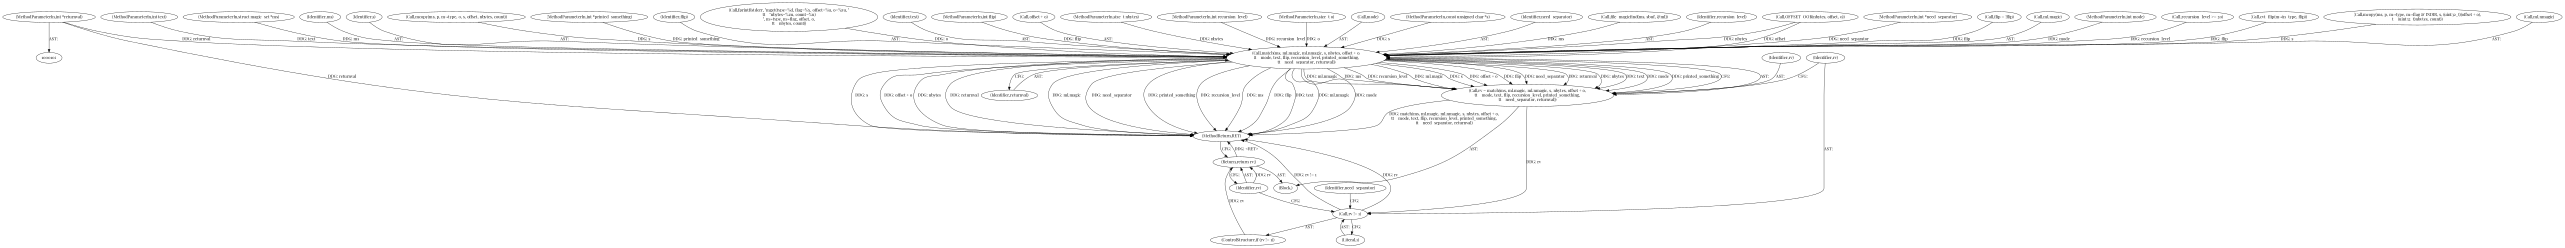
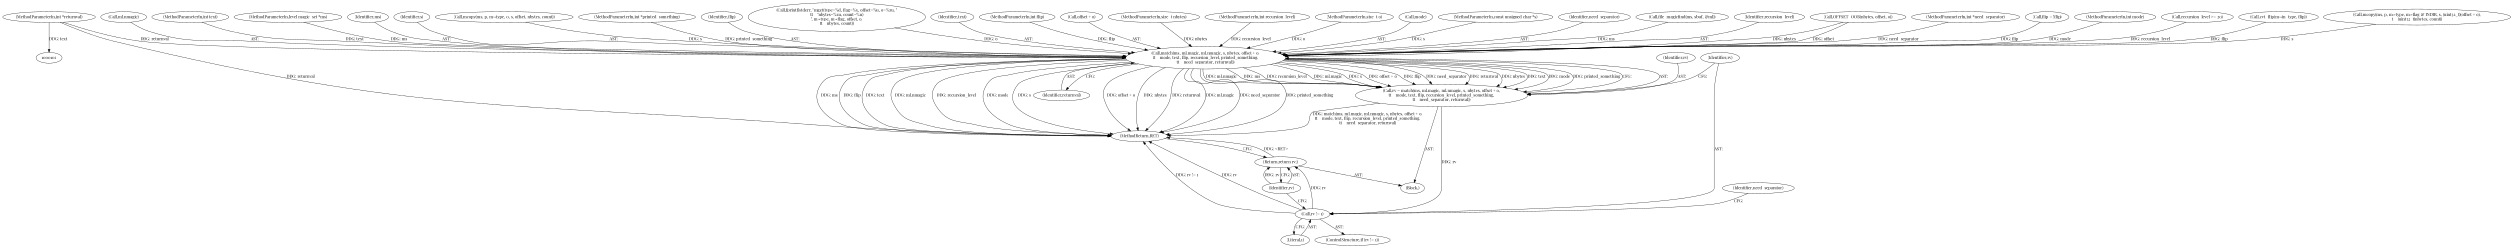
node "(MethodParameterIn,struct magic_set *ms)": label "(MethodParameterIn,struct magic_set *ms)" -> "(MethodParameterIn,level magic_set *ms)"
node "(Call,ml.magic)": removed
edge "(MethodParameterIn,int *returnval)" -> "1000102": label "AST: " -> "DDG: text"
edge "(ControlStructure,if (rv != 1))" -> "(Return,return rv;)": now "(Call,rv != 1)" -> "(Return,return rv;)"
